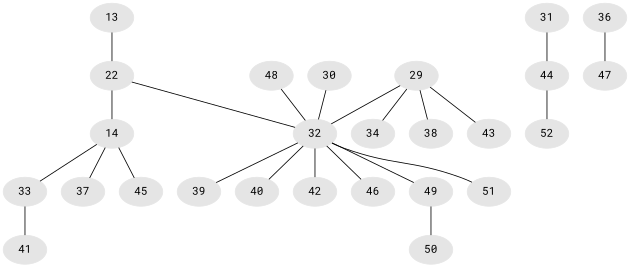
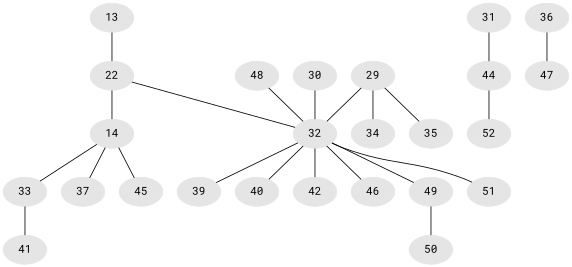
node "38": label "38" -> "35"
node "43": removed
